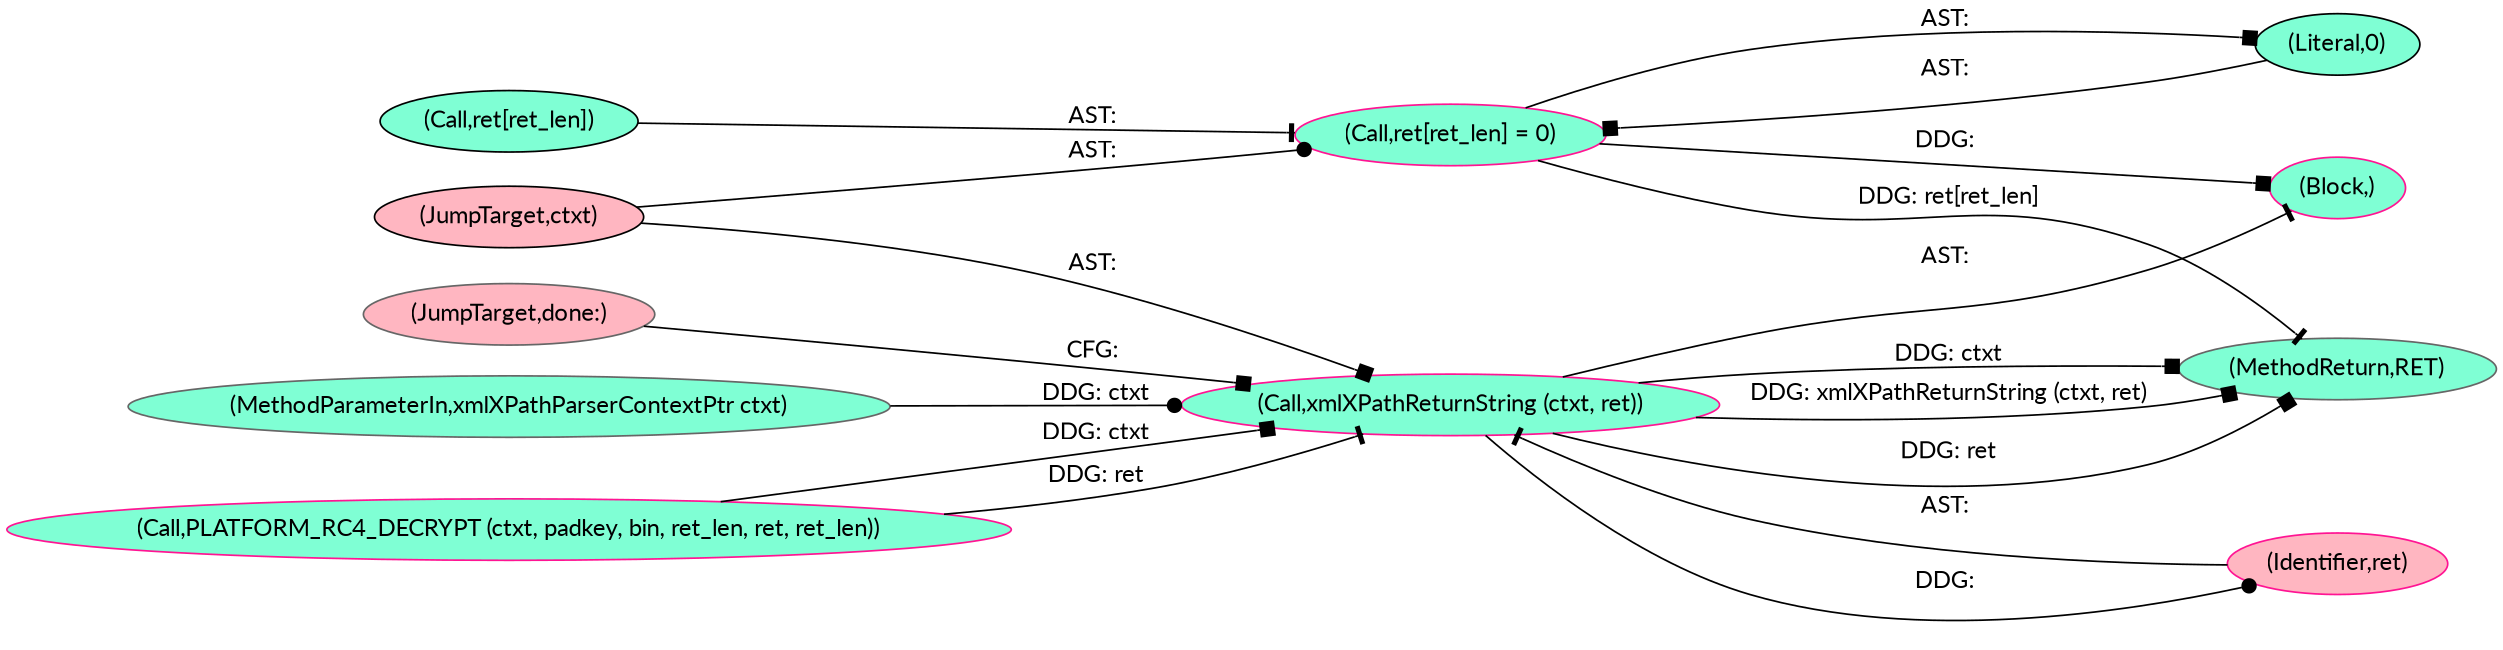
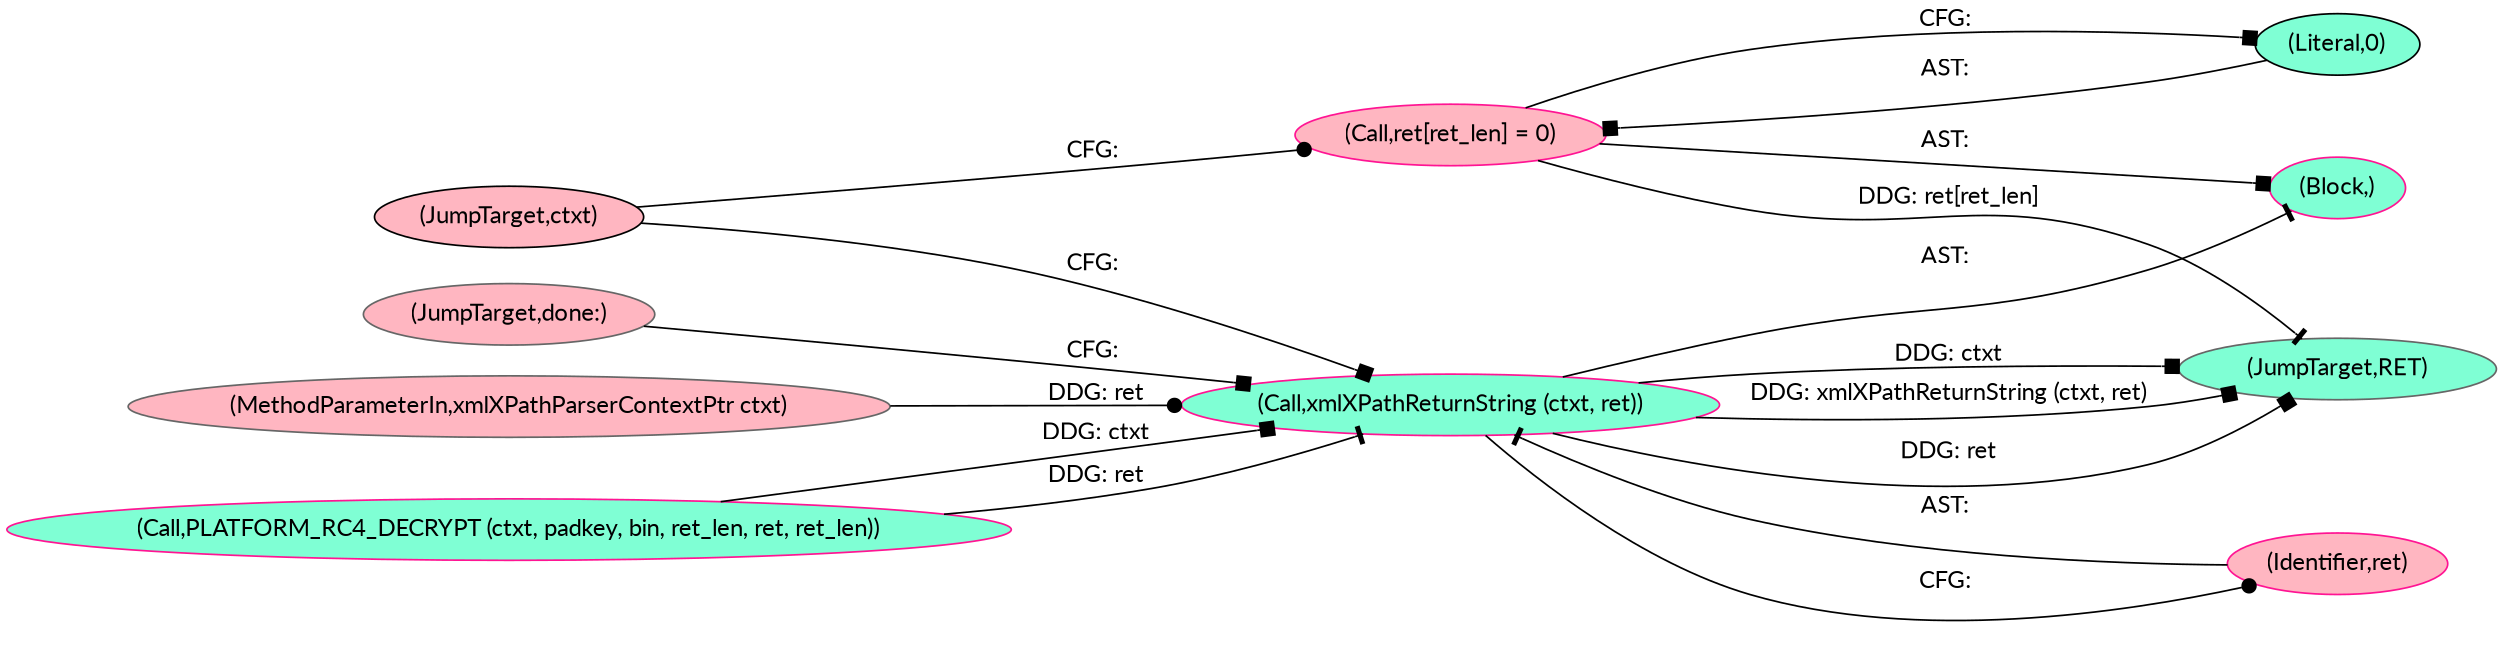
edge "(Call,ret[ret_len] = 0)" -> "(Literal,0)": label "AST: " -> "CFG: "
node "(Call,ret[ret_len])": removed
node "(Call,ret[ret_len] = 0)": fillcolor aquamarine -> lightpink
edge "(Call,ret[ret_len] = 0)" -> "(Block,)": label "DDG: " -> "AST: "
edge "(JumpTarget,ctxt)" -> "(Call,ret[ret_len] = 0)": label "AST: " -> "CFG: "
edge "(JumpTarget,ctxt)" -> "(Call,xmlXPathReturnString (ctxt, ret))": label "AST: " -> "CFG: "
node "(MethodReturn,RET)": label "(MethodReturn,RET)" -> "(JumpTarget,RET)"
edge "(MethodParameterIn,xmlXPathParserContextPtr ctxt)" -> "(Call,xmlXPathReturnString (ctxt, ret))": label "DDG: ctxt" -> "DDG: ret"
node "(MethodParameterIn,xmlXPathParserContextPtr ctxt)": fillcolor aquamarine -> lightpink
edge "(Call,xmlXPathReturnString (ctxt, ret))" -> "(Identifier,ret)": label "DDG: " -> "CFG: "
